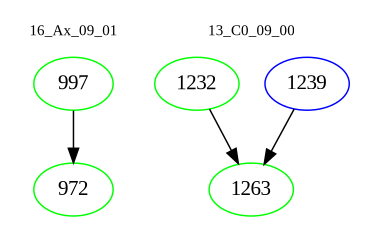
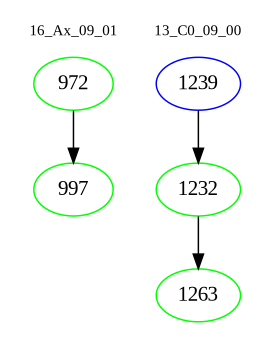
edge "997" -> "972": reversed
edge "1239" -> "1263": now "1239" -> "1232"
